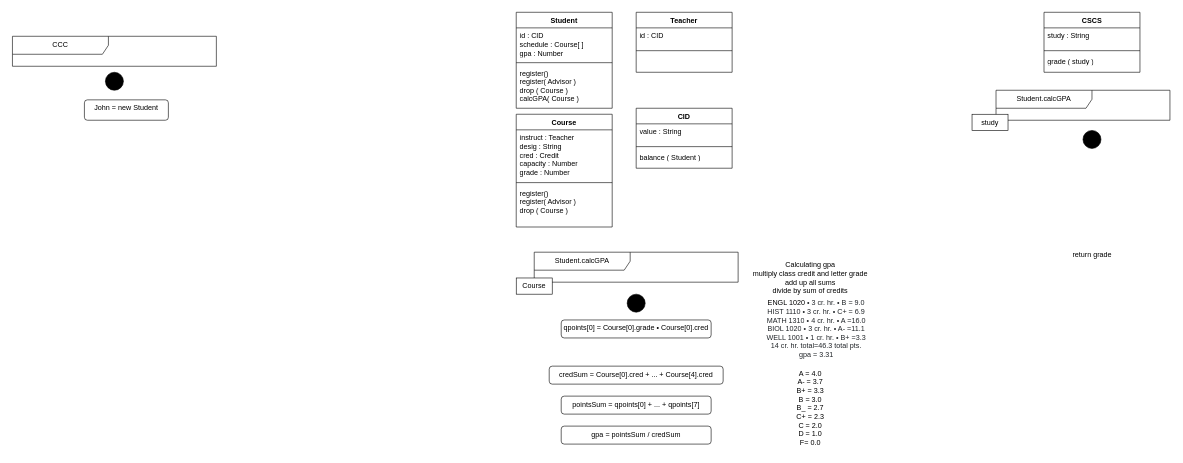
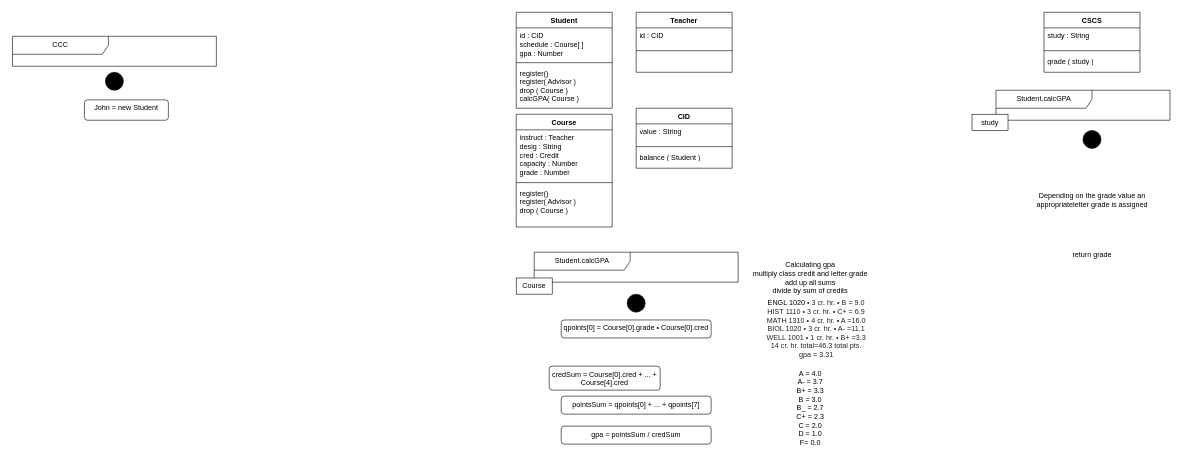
node "Depending on the grade value an appropriateletter grade is assigned": added
node "credSum = Course[0].cred + ... + Course[4].cred": size 174x18 -> 111x24
